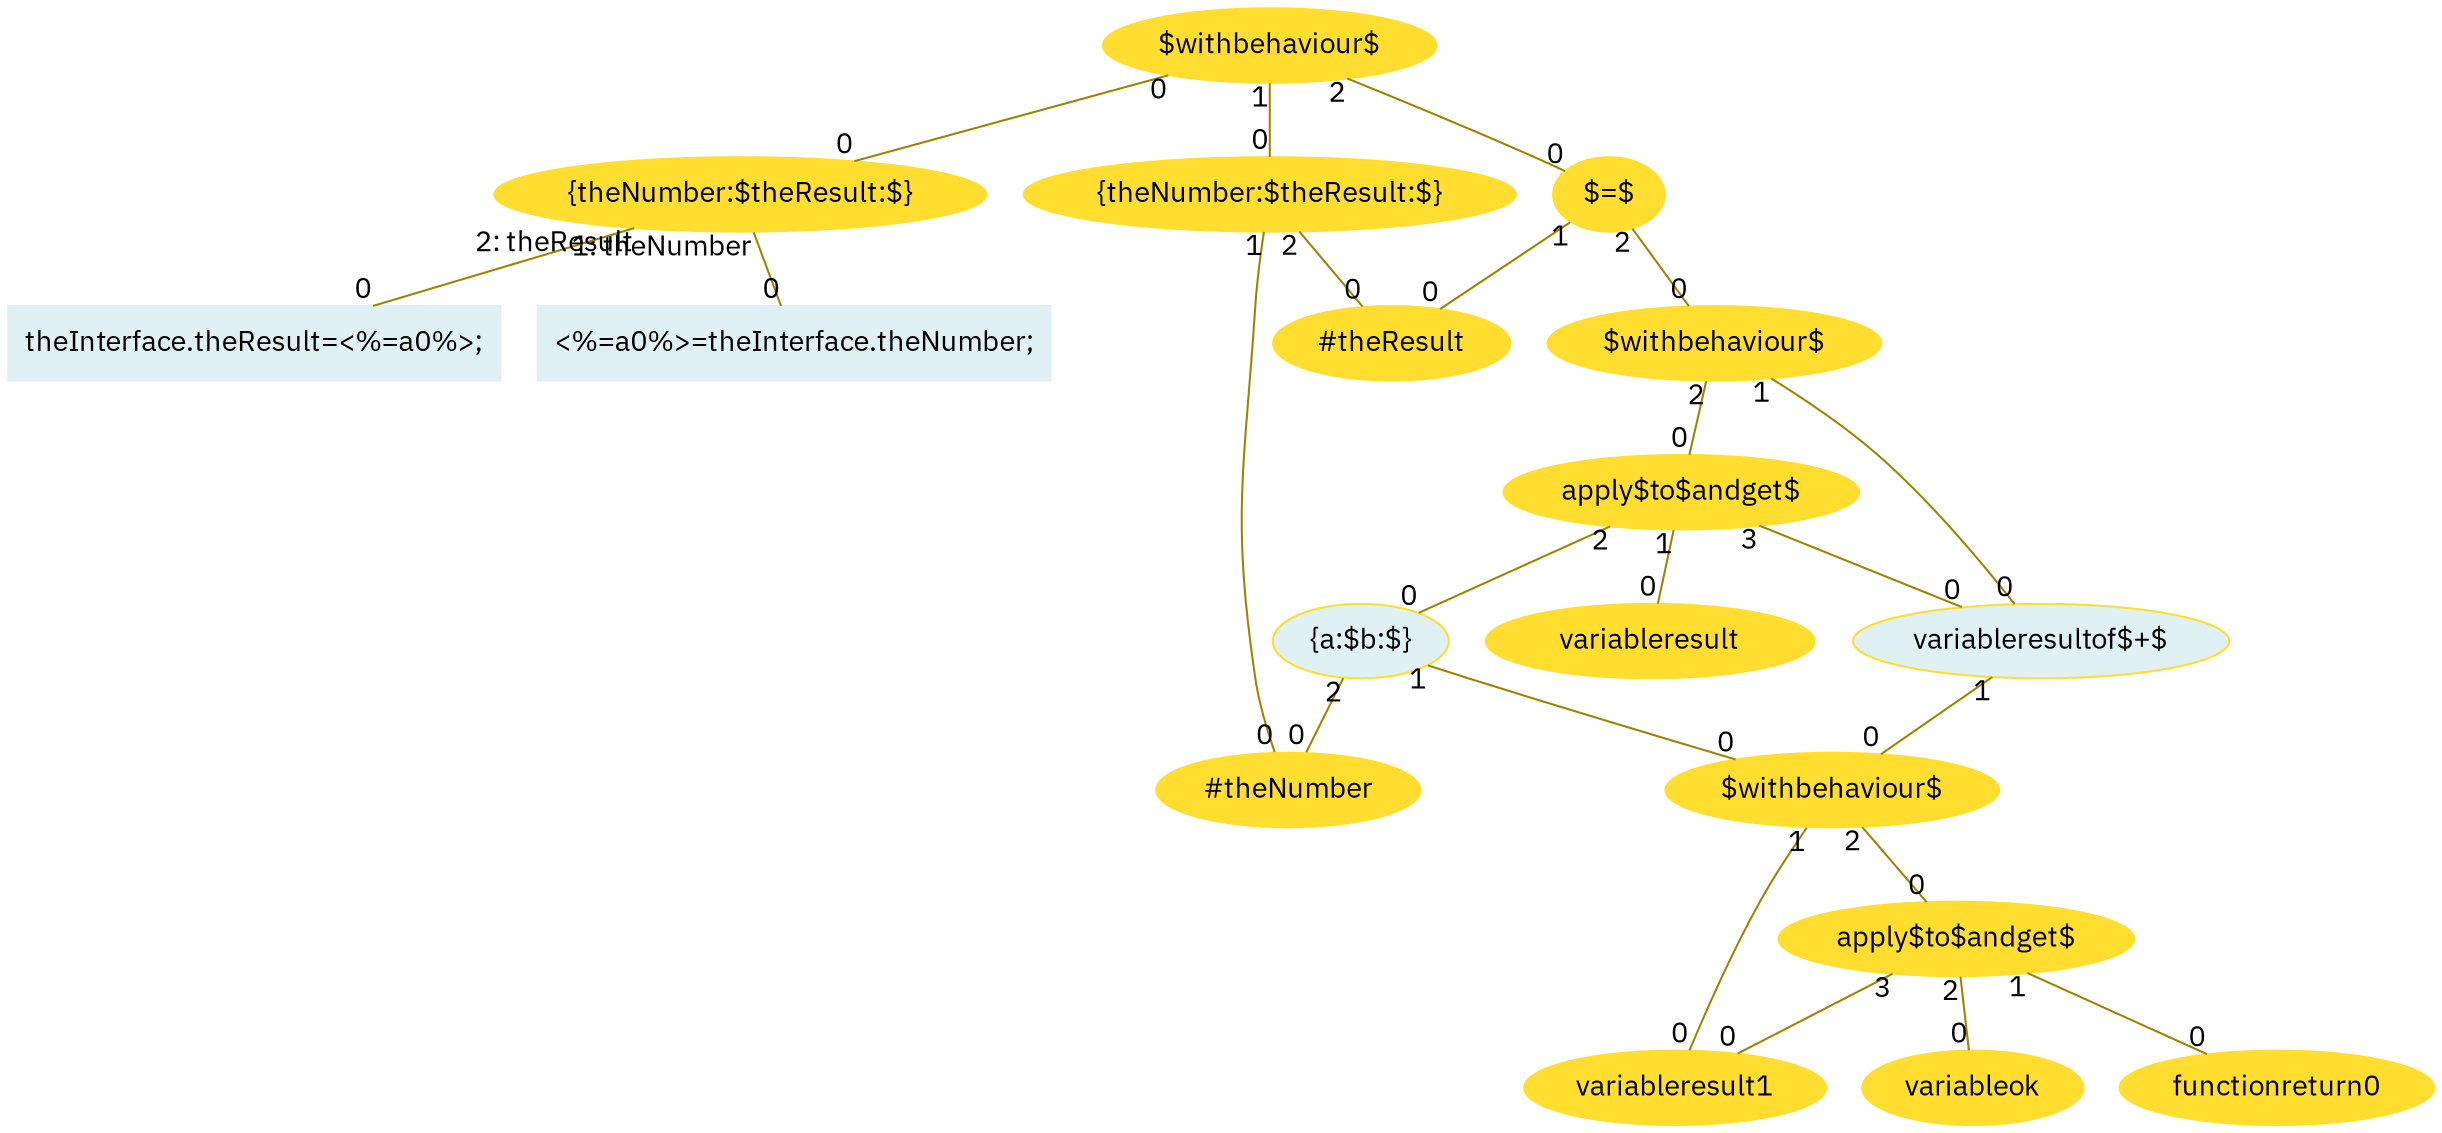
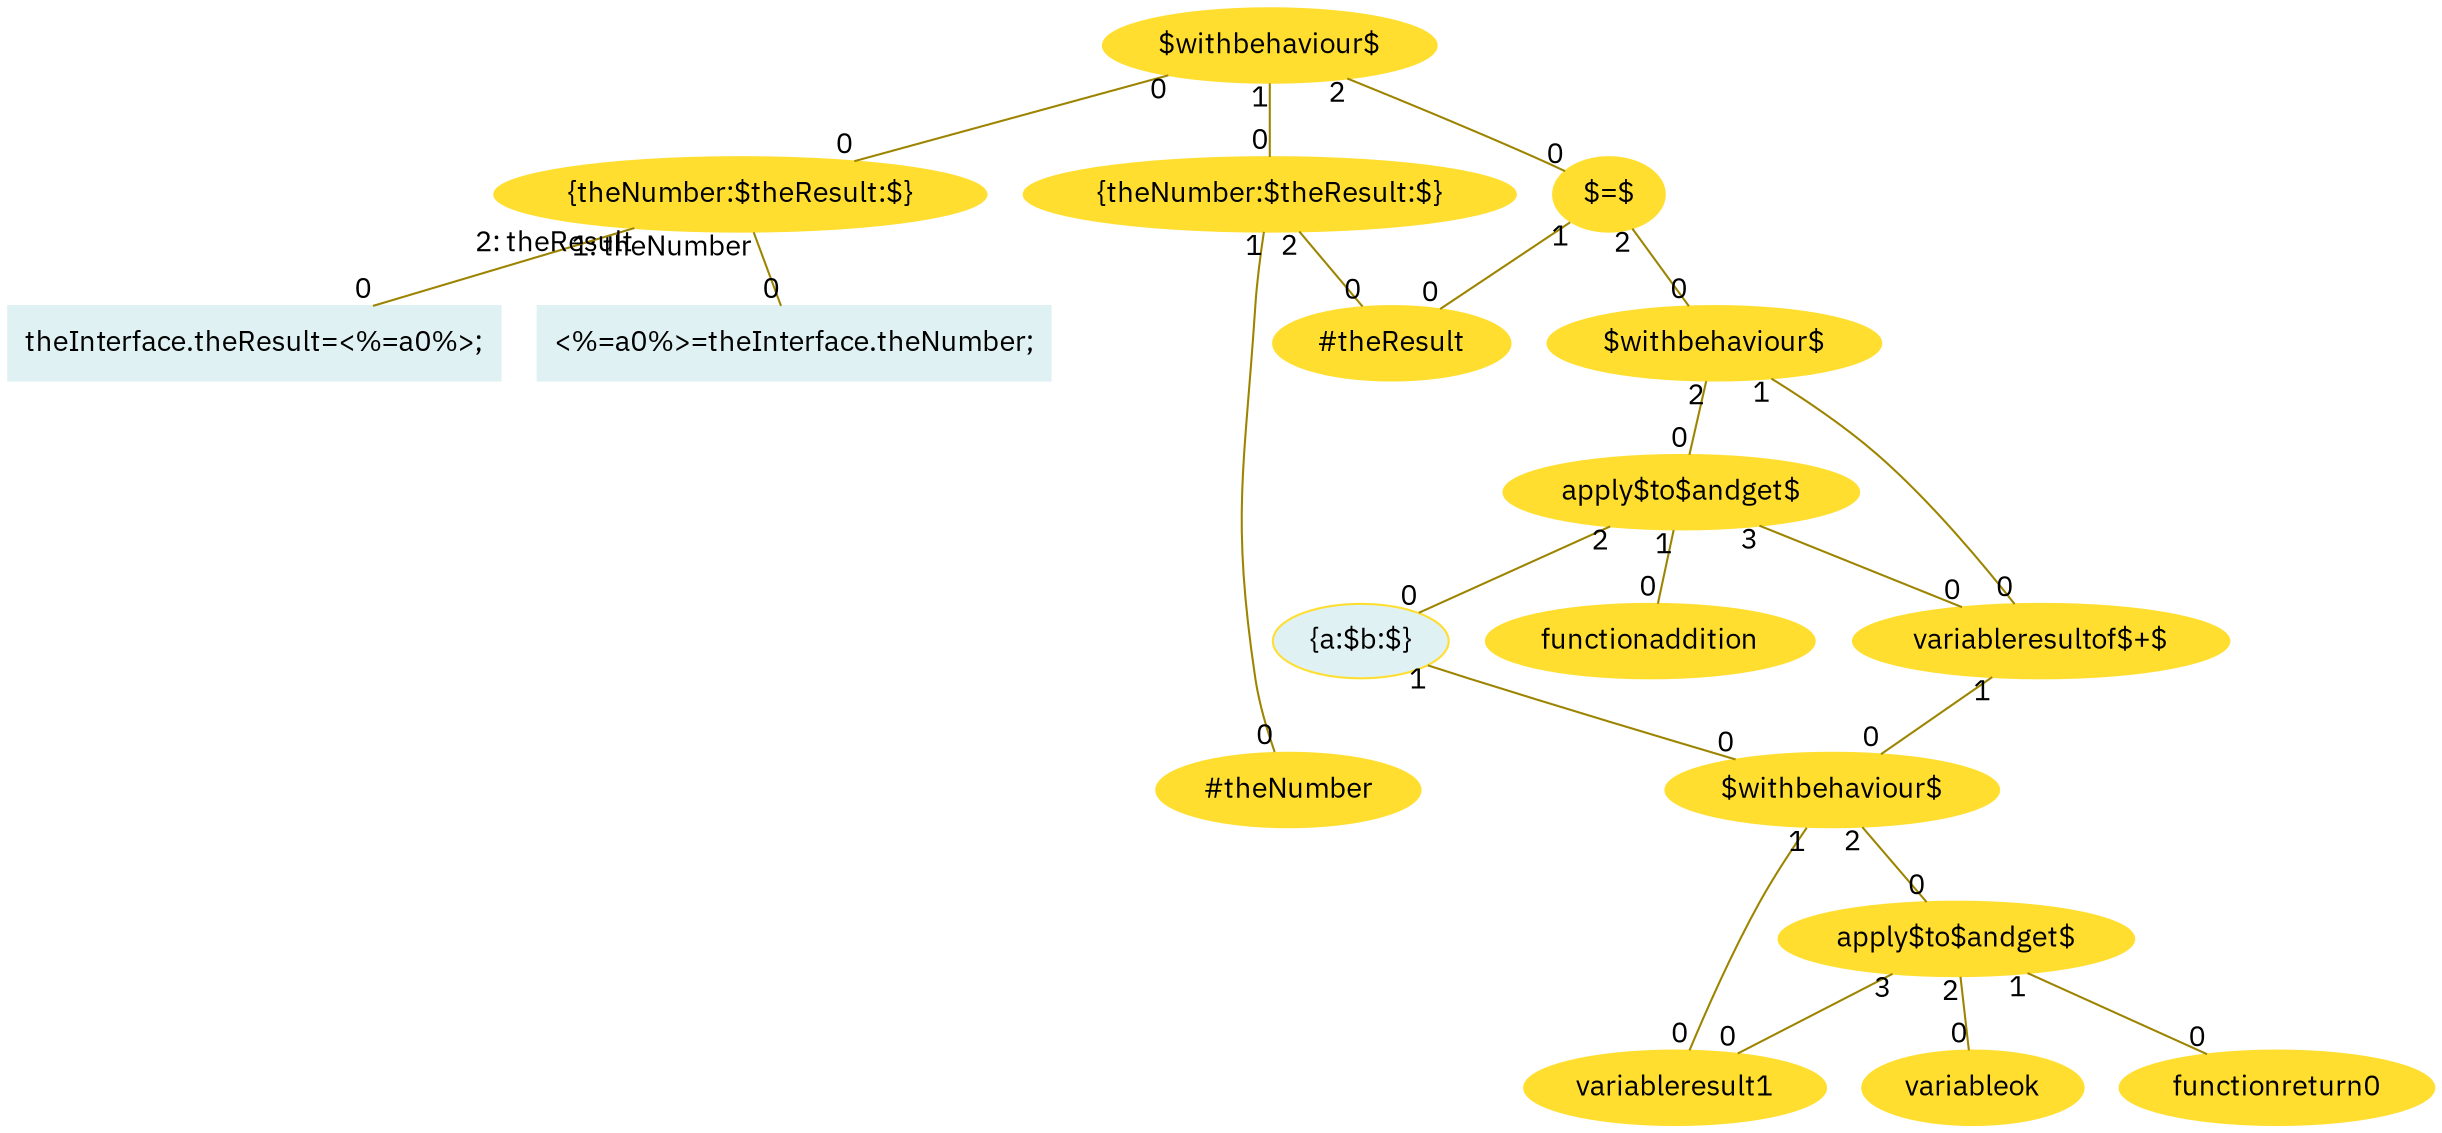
node "variableresult": label "variableresult" -> "functionaddition"
node "variableresultof$+$": fillcolor #dff1f2 -> #ffde2f
edge "{a:$b:$}" -- "#theNumber": removed
